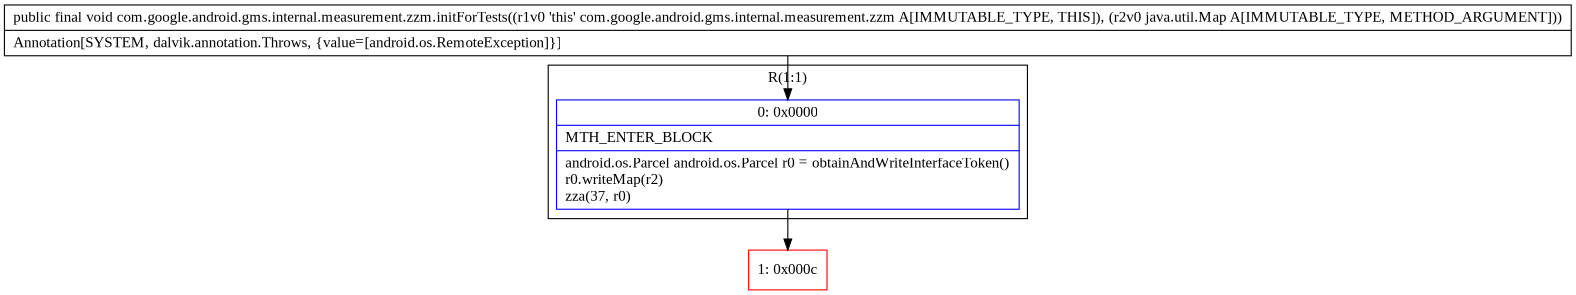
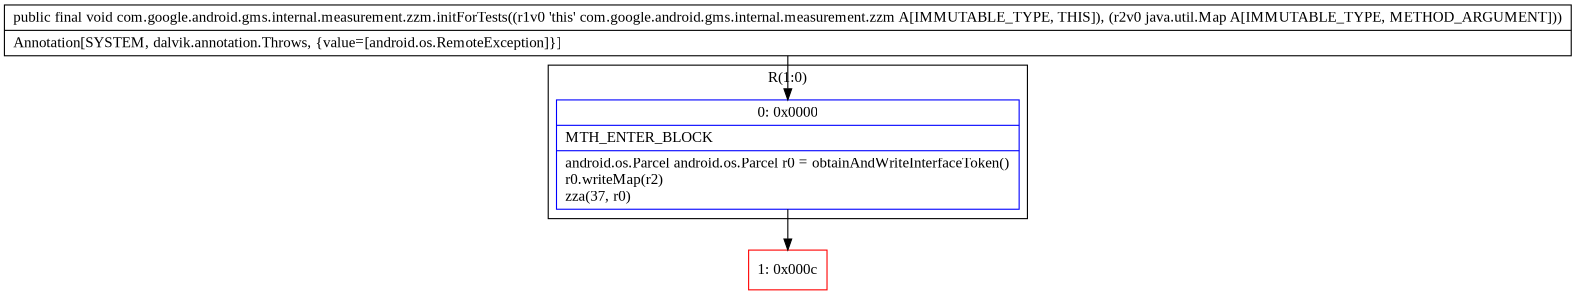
cluster "R(1:1)": label "R(1:1)" -> "R(1:0)"
